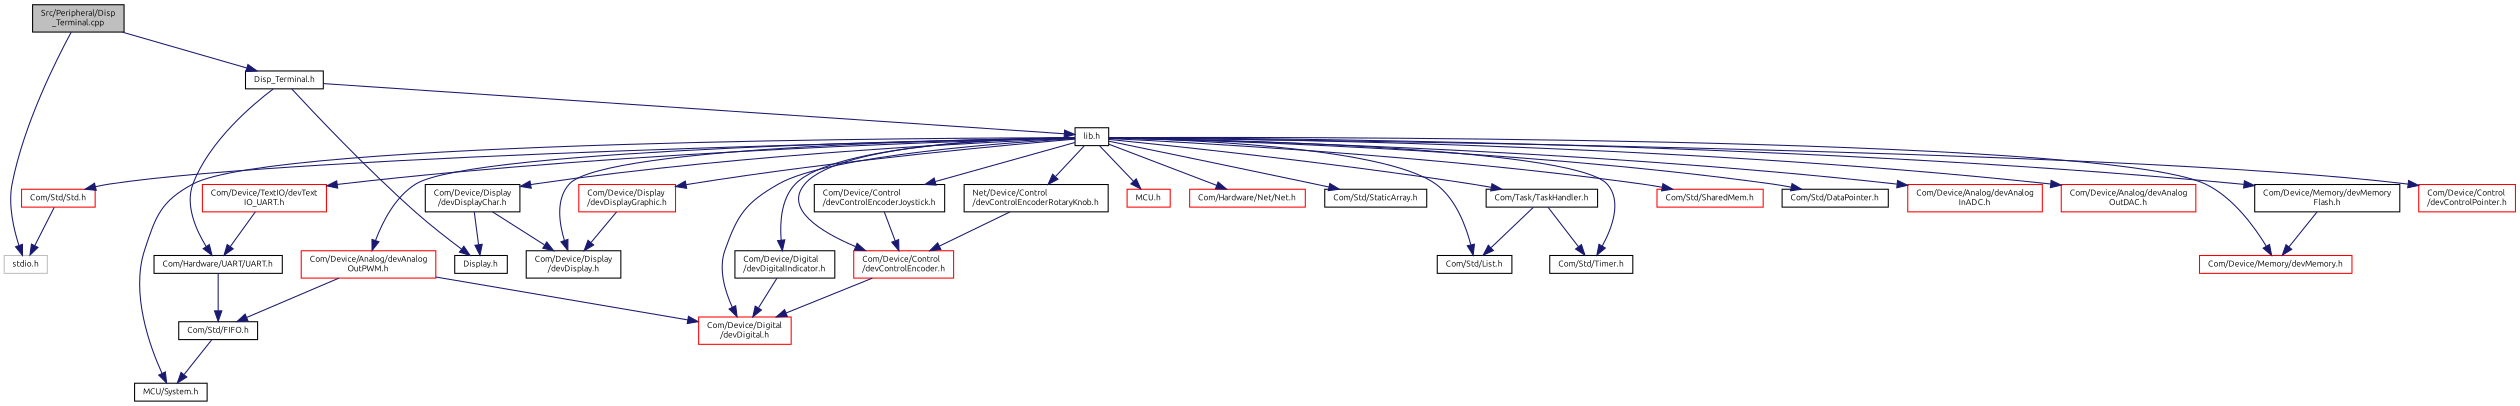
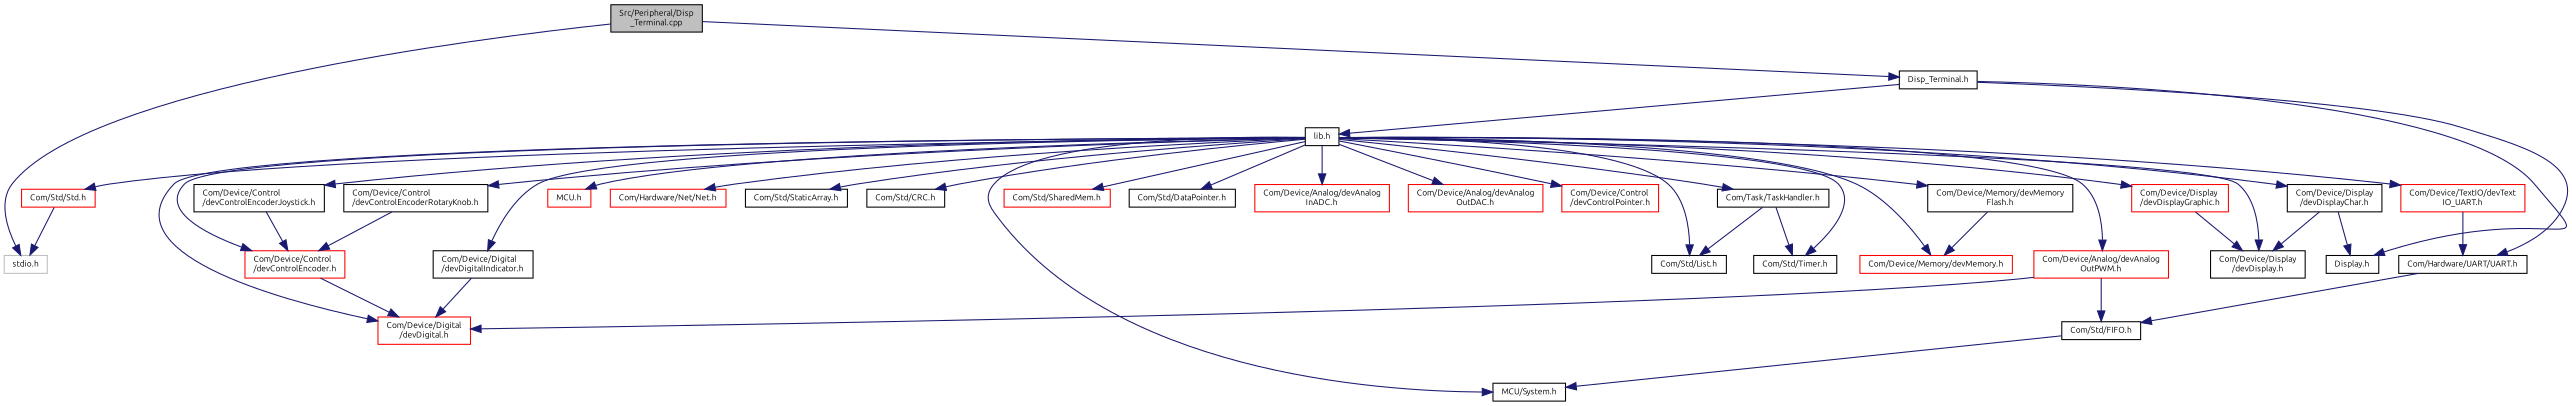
node "Com/Std/CRC.h": added
node "Net/Device/Control /devControlEncoderRotaryKnob.h": label "Net/Device/Control /devControlEncoderRotaryKnob.h" -> "Com/Device/Control /devControlEncoderRotaryKnob.h"
